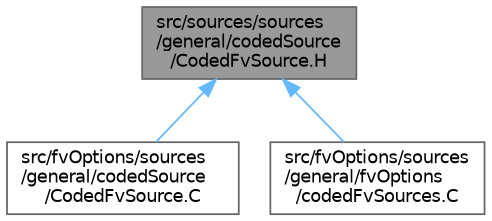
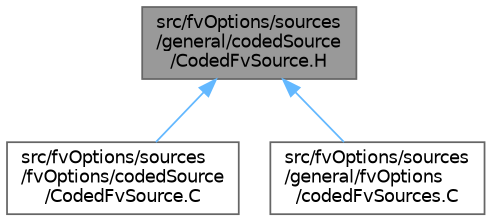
node "src/sources/sources /general/codedSource /CodedFvSource.H": label "src/sources/sources /general/codedSource /CodedFvSource.H" -> "src/fvOptions/sources /general/codedSource /CodedFvSource.H"
node "src/fvOptions/sources /general/codedSource /CodedFvSource.C": label "src/fvOptions/sources /general/codedSource /CodedFvSource.C" -> "src/fvOptions/sources /fvOptions/codedSource /CodedFvSource.C"
